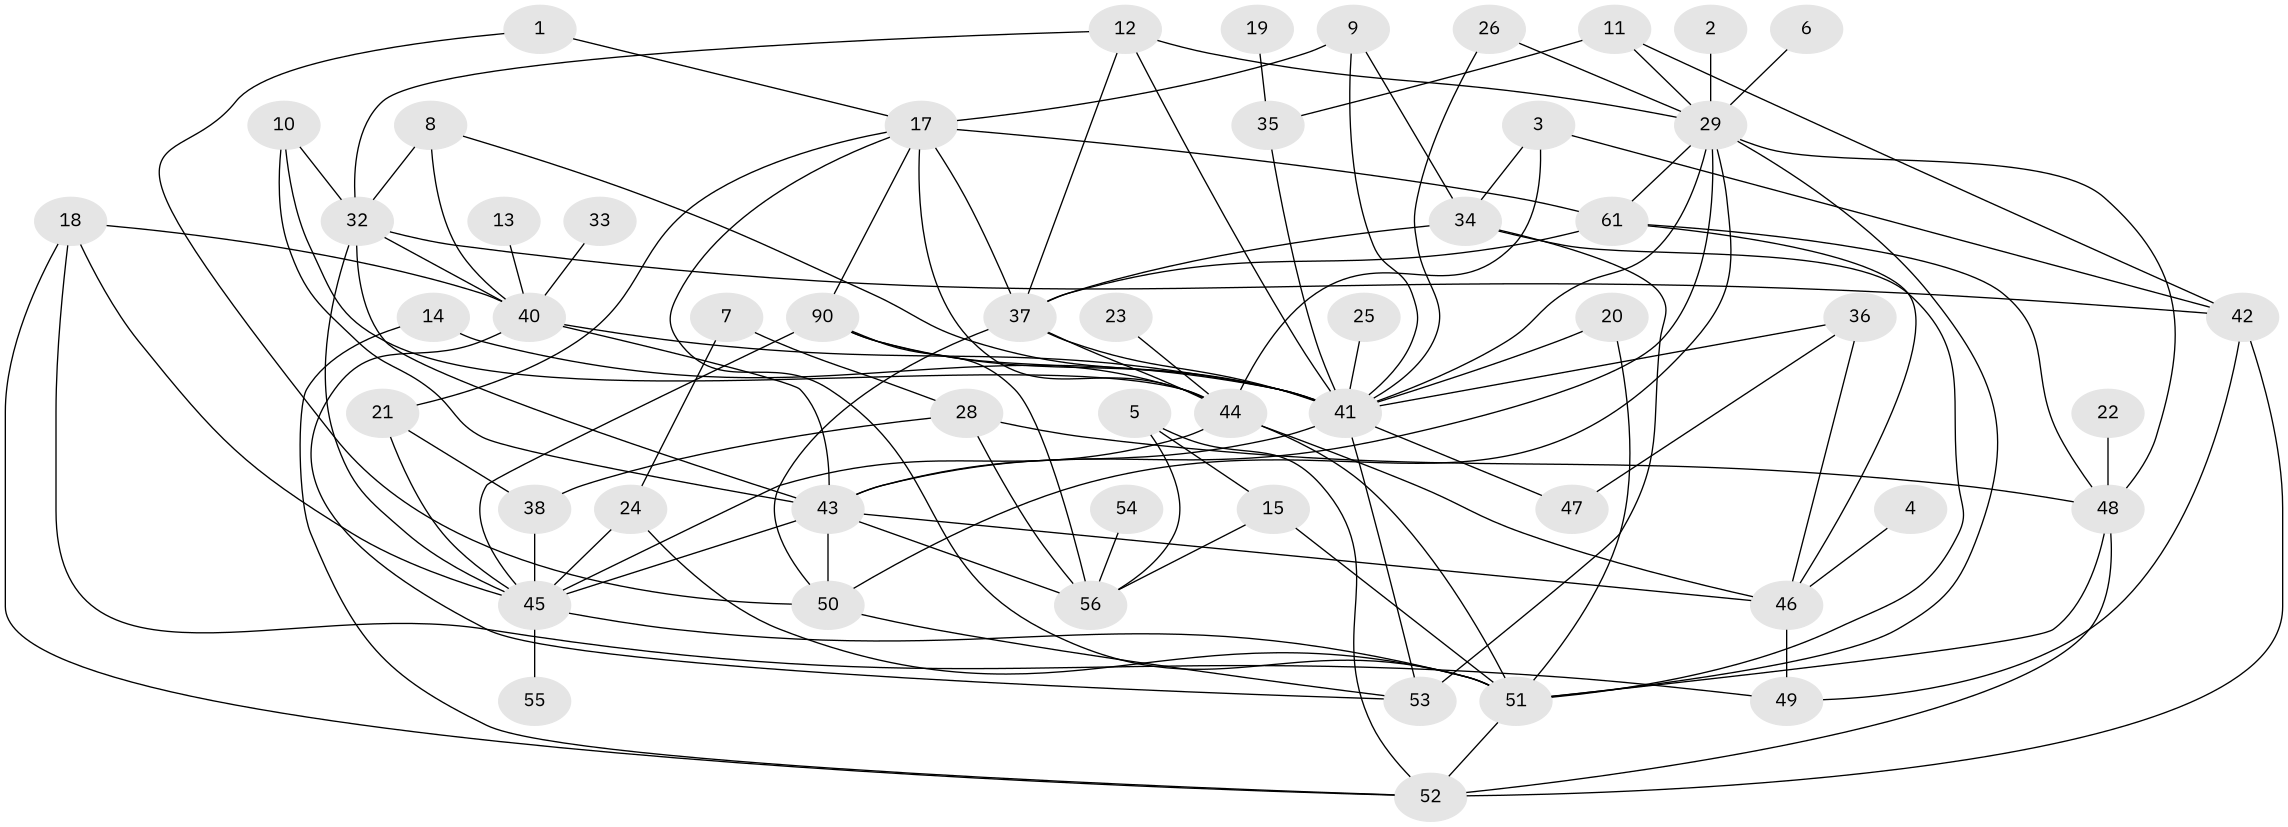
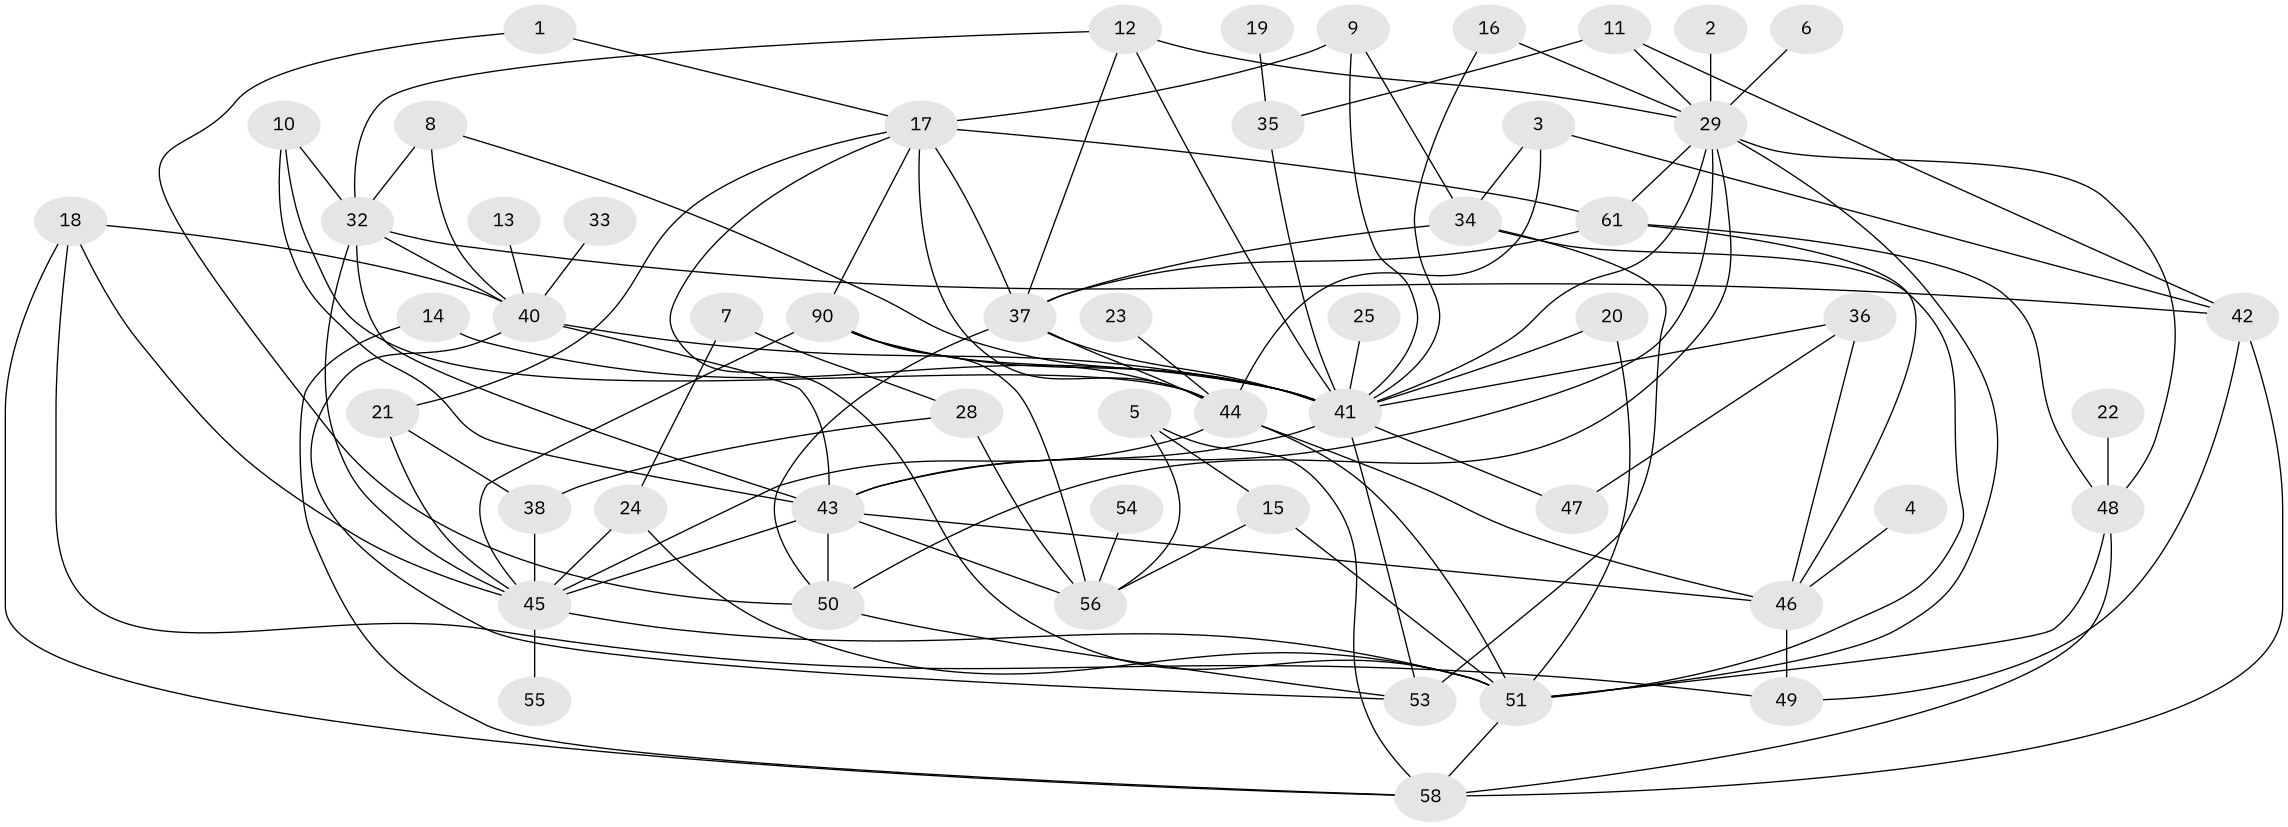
node "26": label "26" -> "16"
edge "28" -- "48": removed
node "52": label "52" -> "58"
